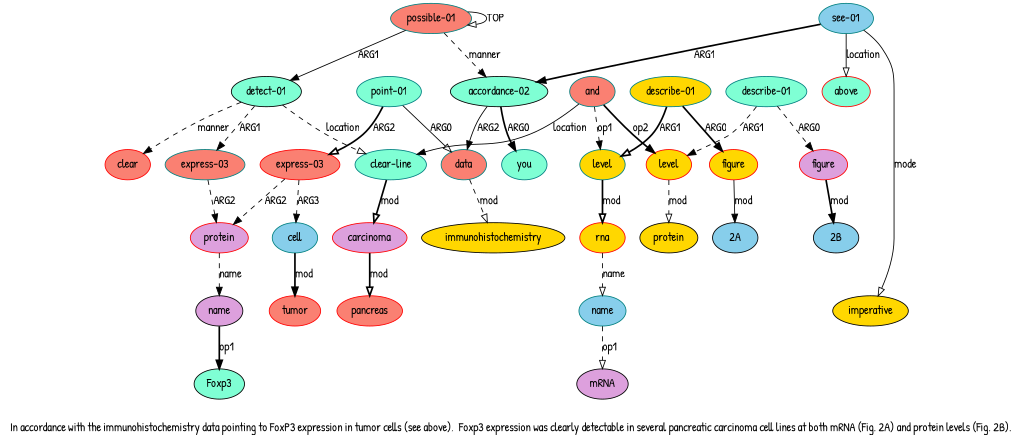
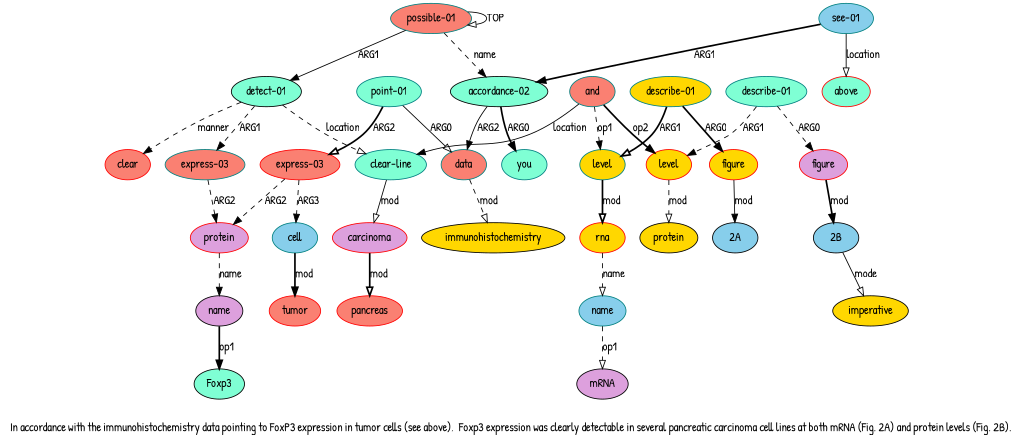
edge "possible-01" -> "accordance-02": label "manner" -> "name"
edge "see-01" -> "imperative": now "2B" -> "imperative"
edge "clear-line" -> "carcinoma": style bold -> solid
